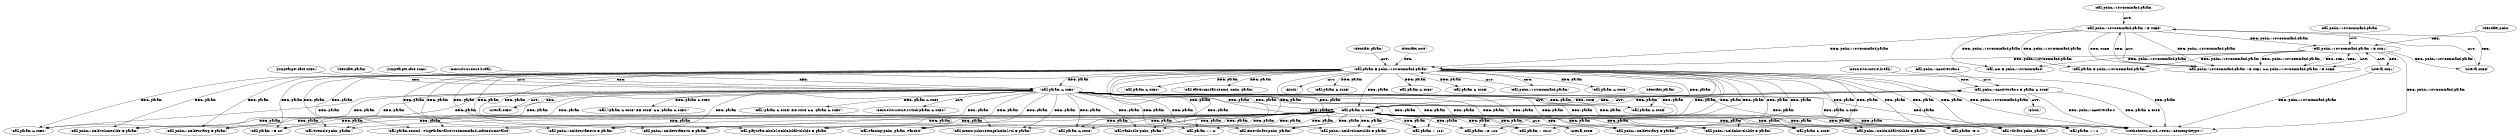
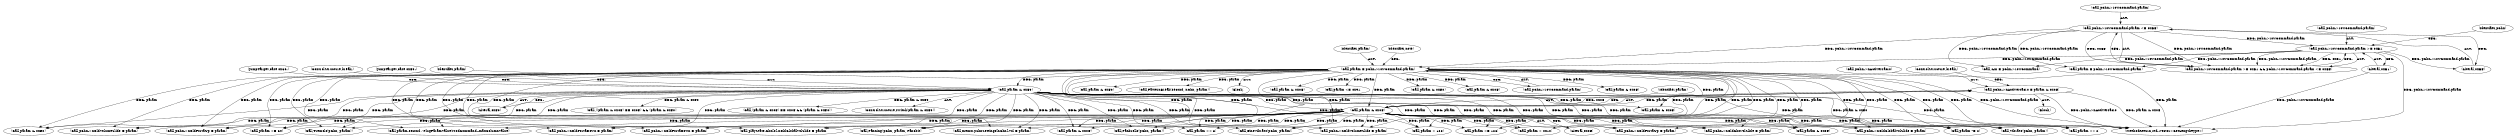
edge "(Call,pChn->rowCommand.param <= 0xBF)" -> "(Literal,0xBF)": label "CFG: " -> "DDG: "
node "(Call,param <= 0x91)": added
